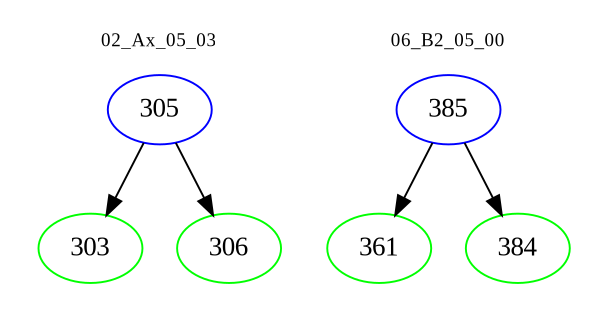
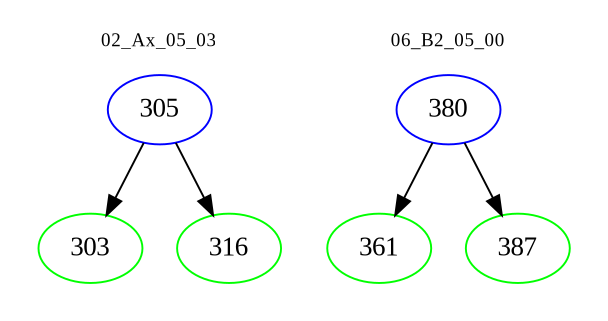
node "385": label "385" -> "380"
node "306": label "306" -> "316"
node "384": label "384" -> "387"
